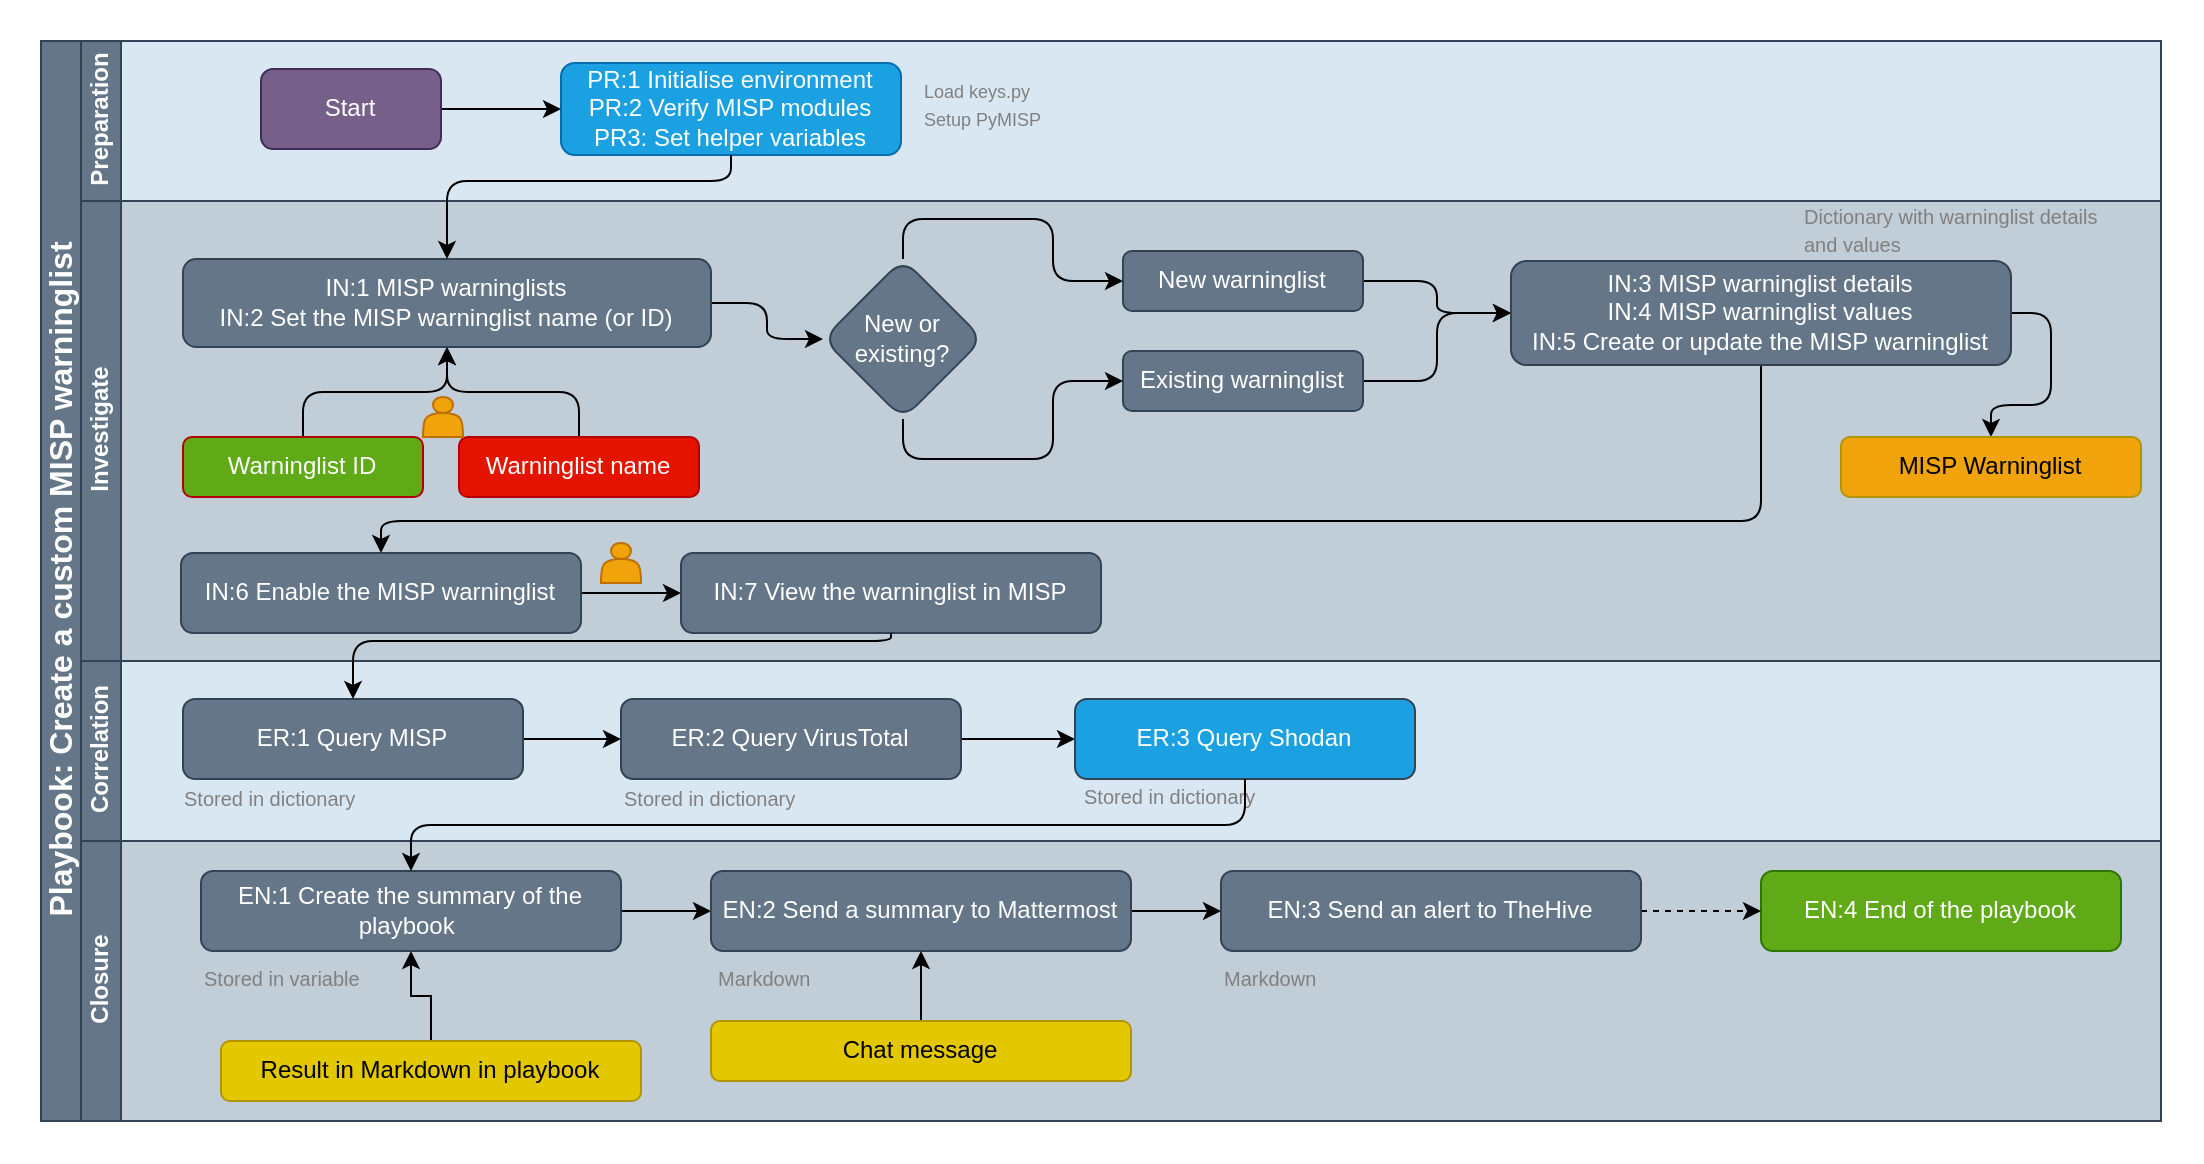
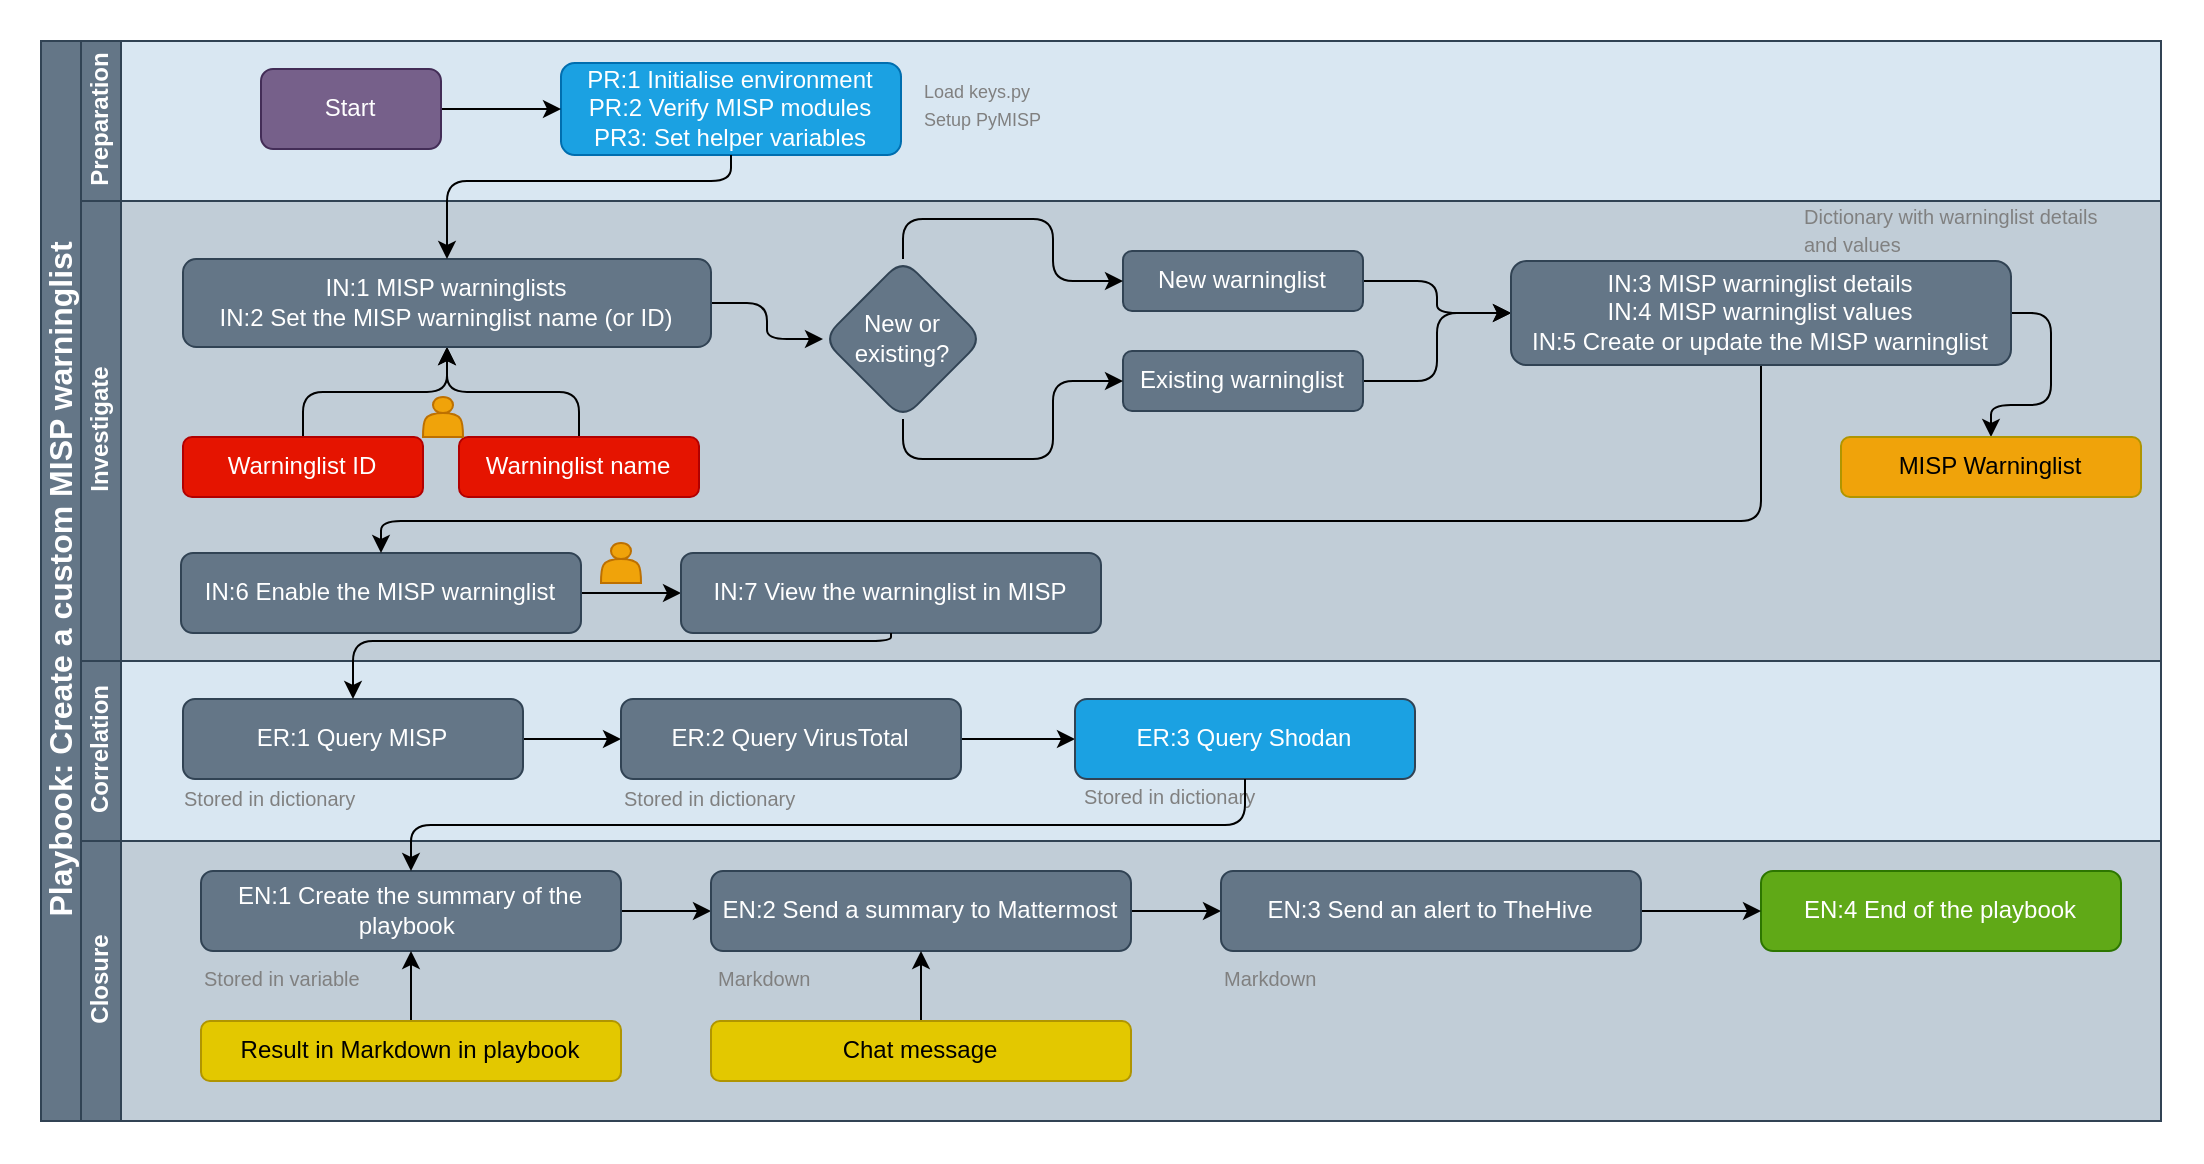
node "Warninglist ID": fillcolor #60a917 -> #e51400
edge "EN:3 Send an alert to TheHive" -> "EN:4 End of the playbook": style dashed -> solid
node "Result in Markdown in playbook": moved (431, 1071) -> (411, 1051)
